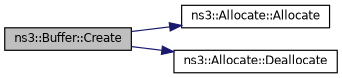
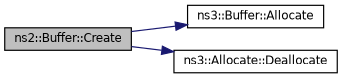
node "ns3::Allocate::Allocate": label "ns3::Allocate::Allocate" -> "ns3::Buffer::Allocate"
node "ns3::Buffer::Create": label "ns3::Buffer::Create" -> "ns2::Buffer::Create"
